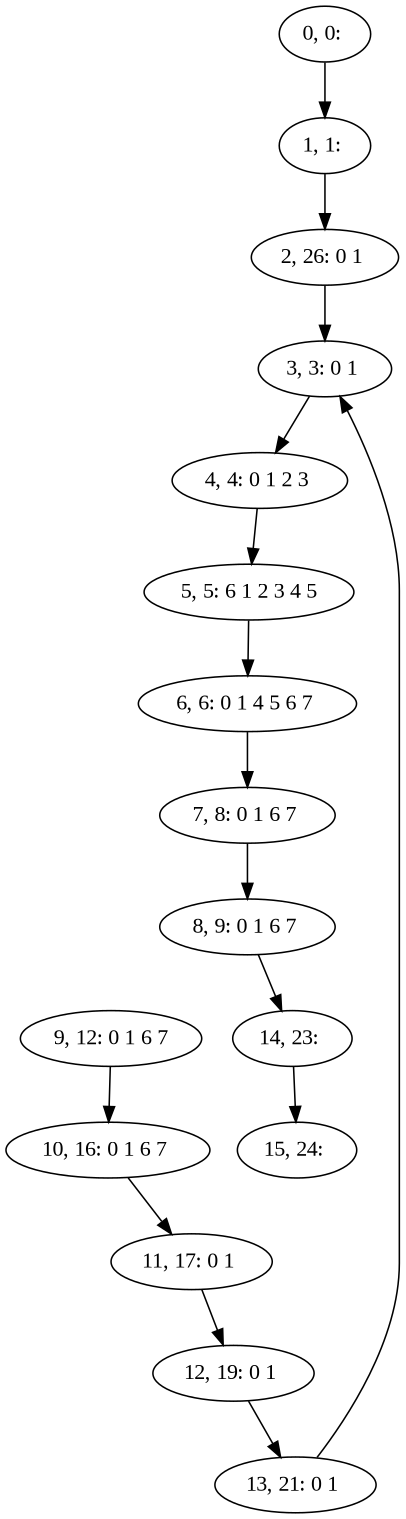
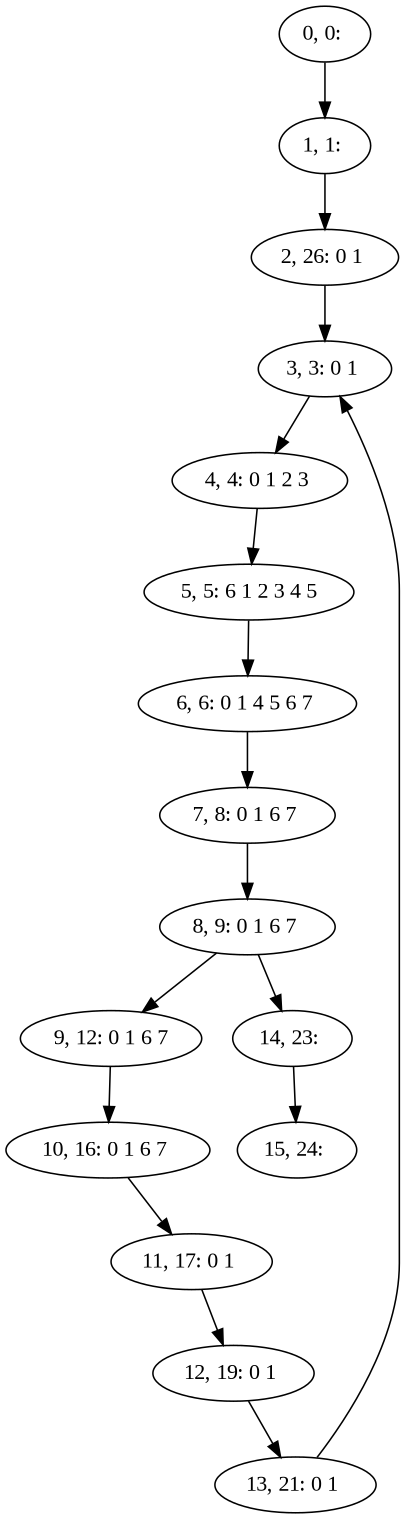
edge "8, 9: 0 1 6 7" -> "9, 12: 0 1 6 7": added
